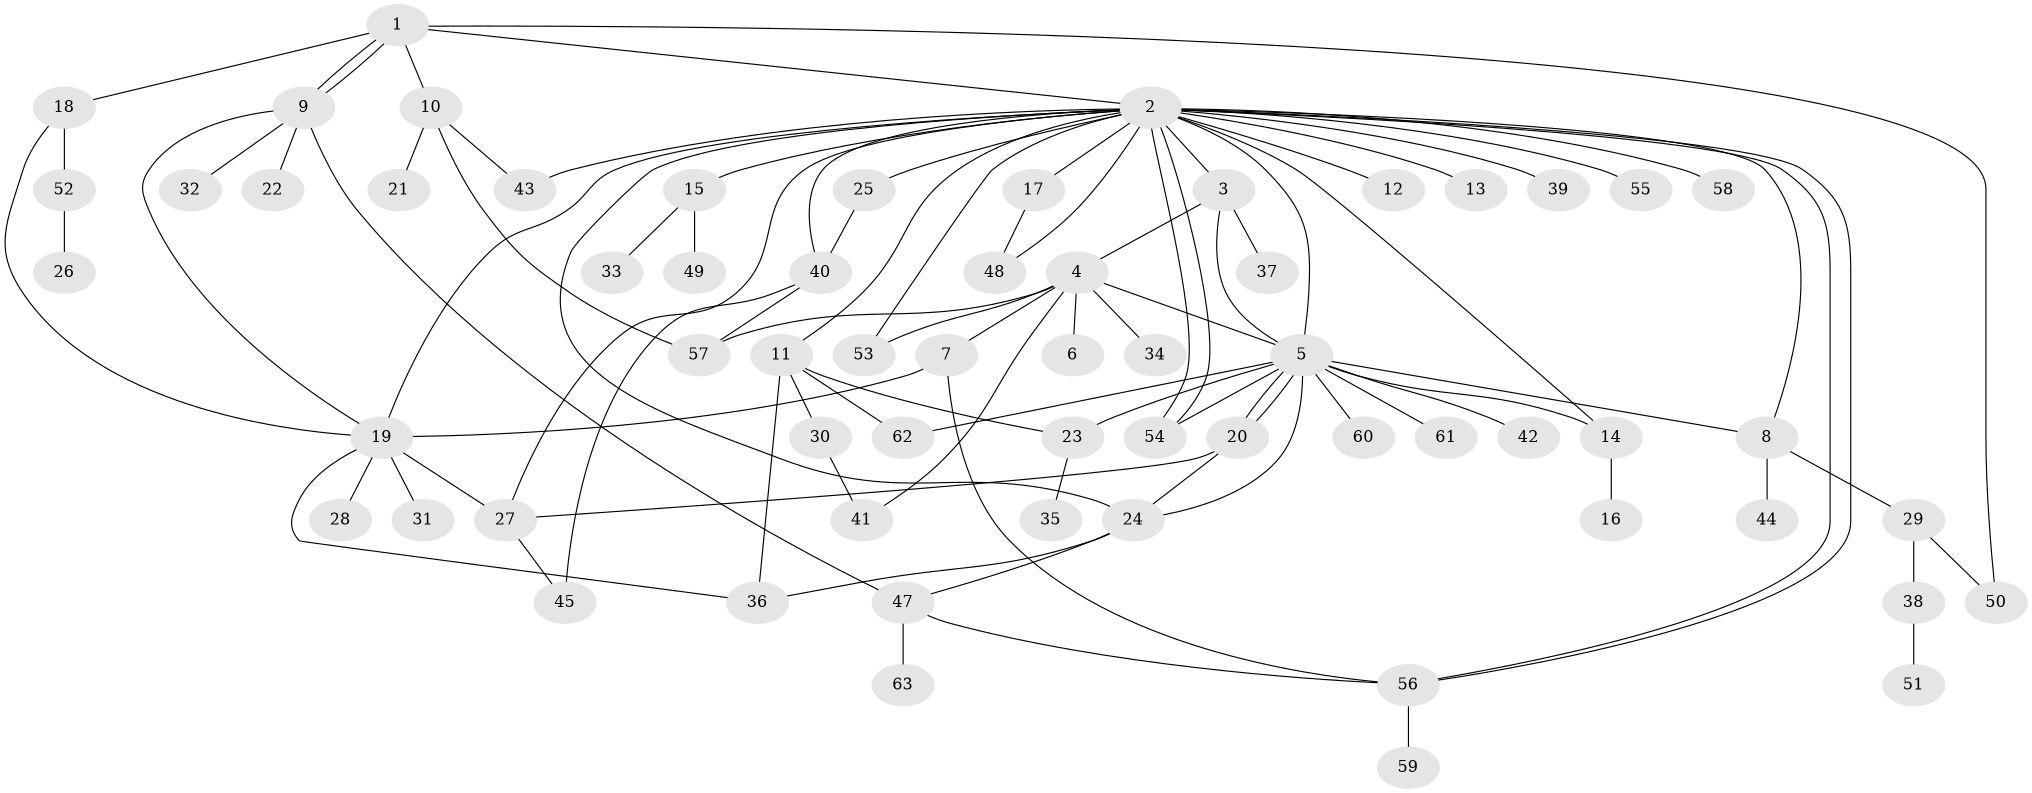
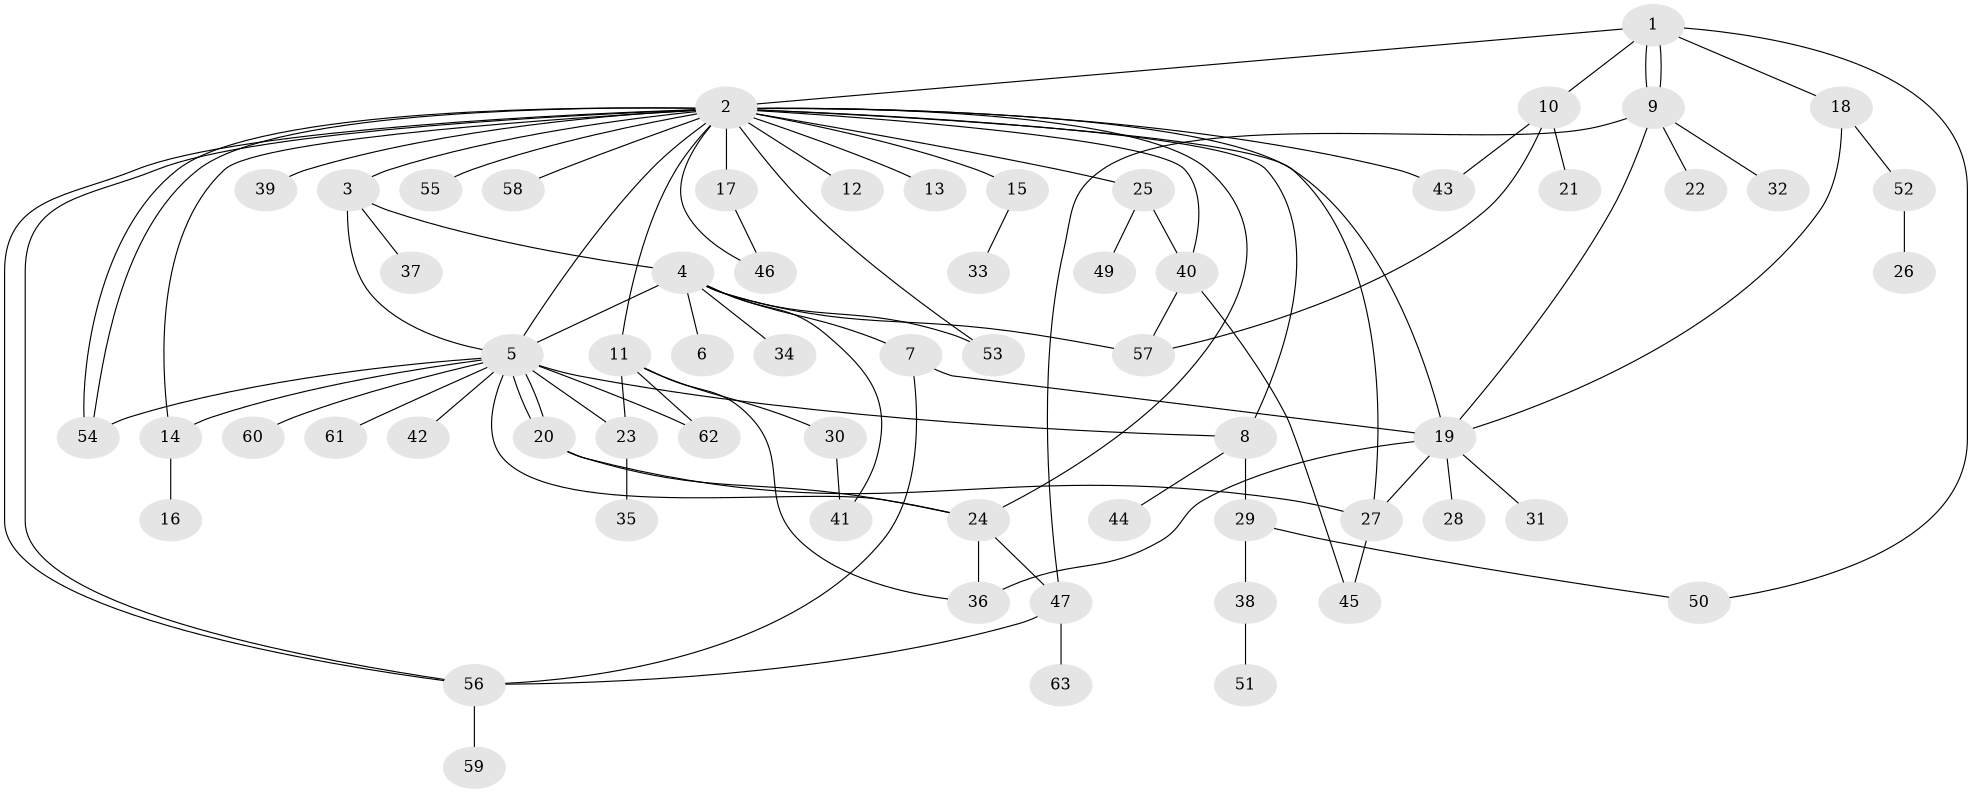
edge "15" -- "49": now "25" -- "49"
node "48": label "48" -> "46"
